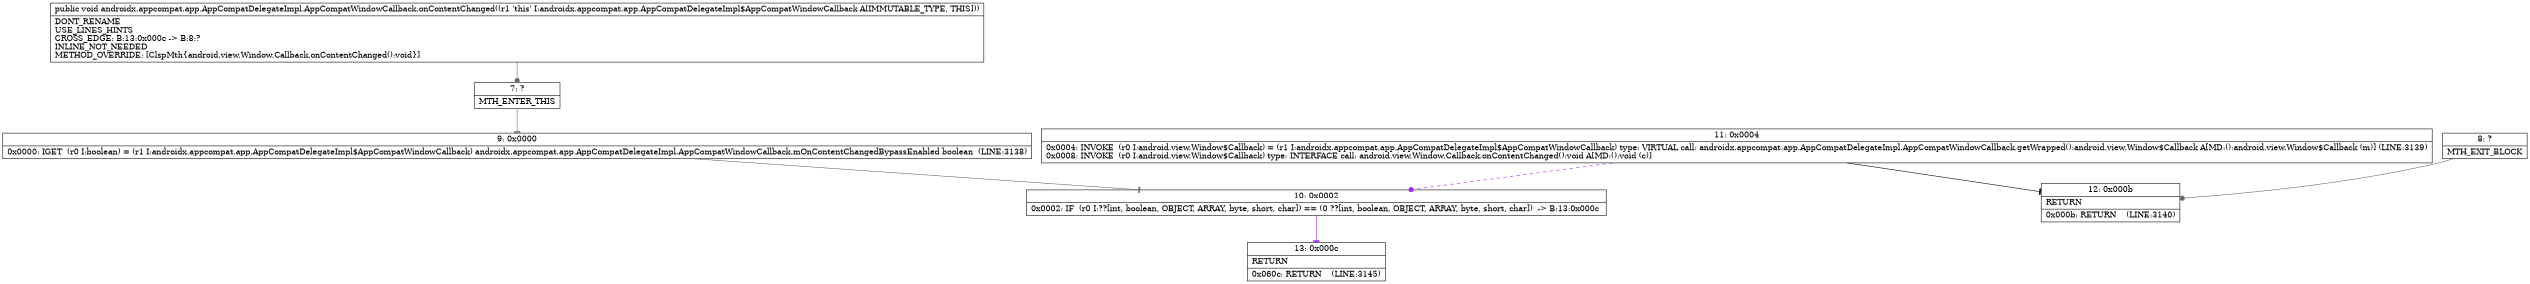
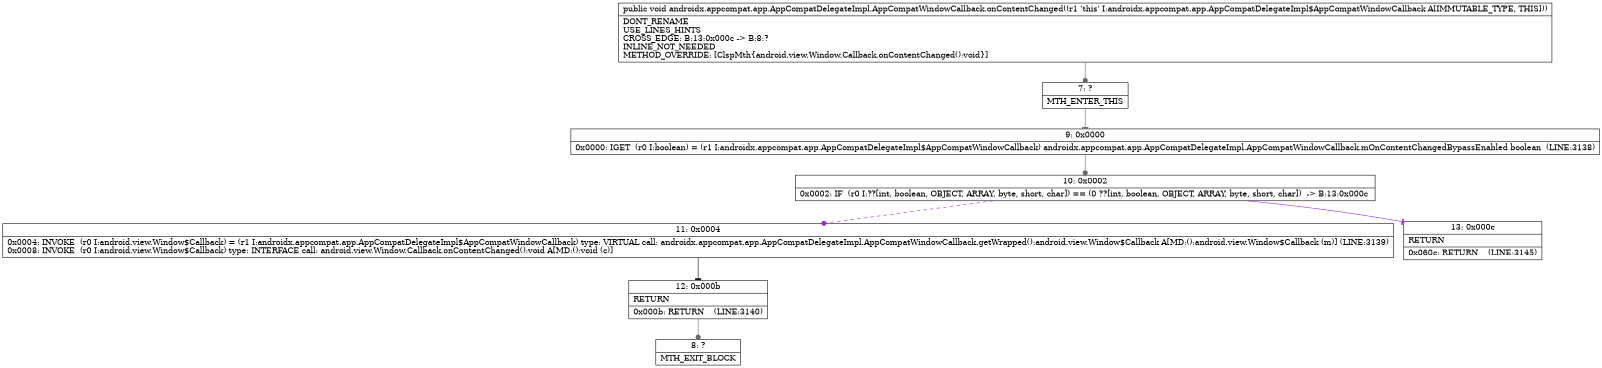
edge "9: 0x0000" -> "10: 0x0002": arrowhead tee -> dot
edge "11: 0x0004" -> "10: 0x0002": reversed
edge "8: ?" -> "12: 0x000b": reversed
